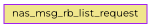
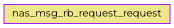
node "nas_msg_rb_list_request": label "nas_msg_rb_list_request" -> "nas_msg_rb_request_request"
